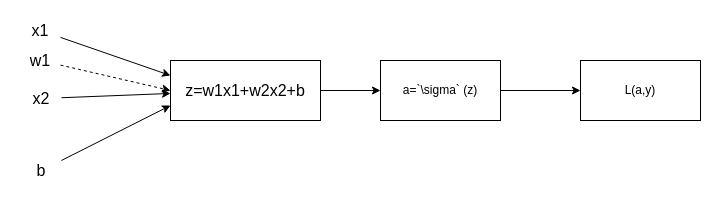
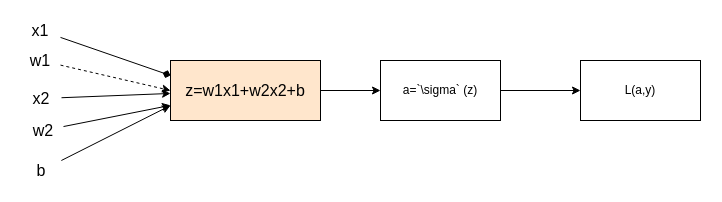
edge "x1" -> "z=w1x1+w2x2+b": arrowhead classic -> diamond
node "z=w1x1+w2x2+b": fillcolor #ffffff -> #ffe6cc
edge "w2" -> "z=w1x1+w2x2+b": added
node "w2": added
